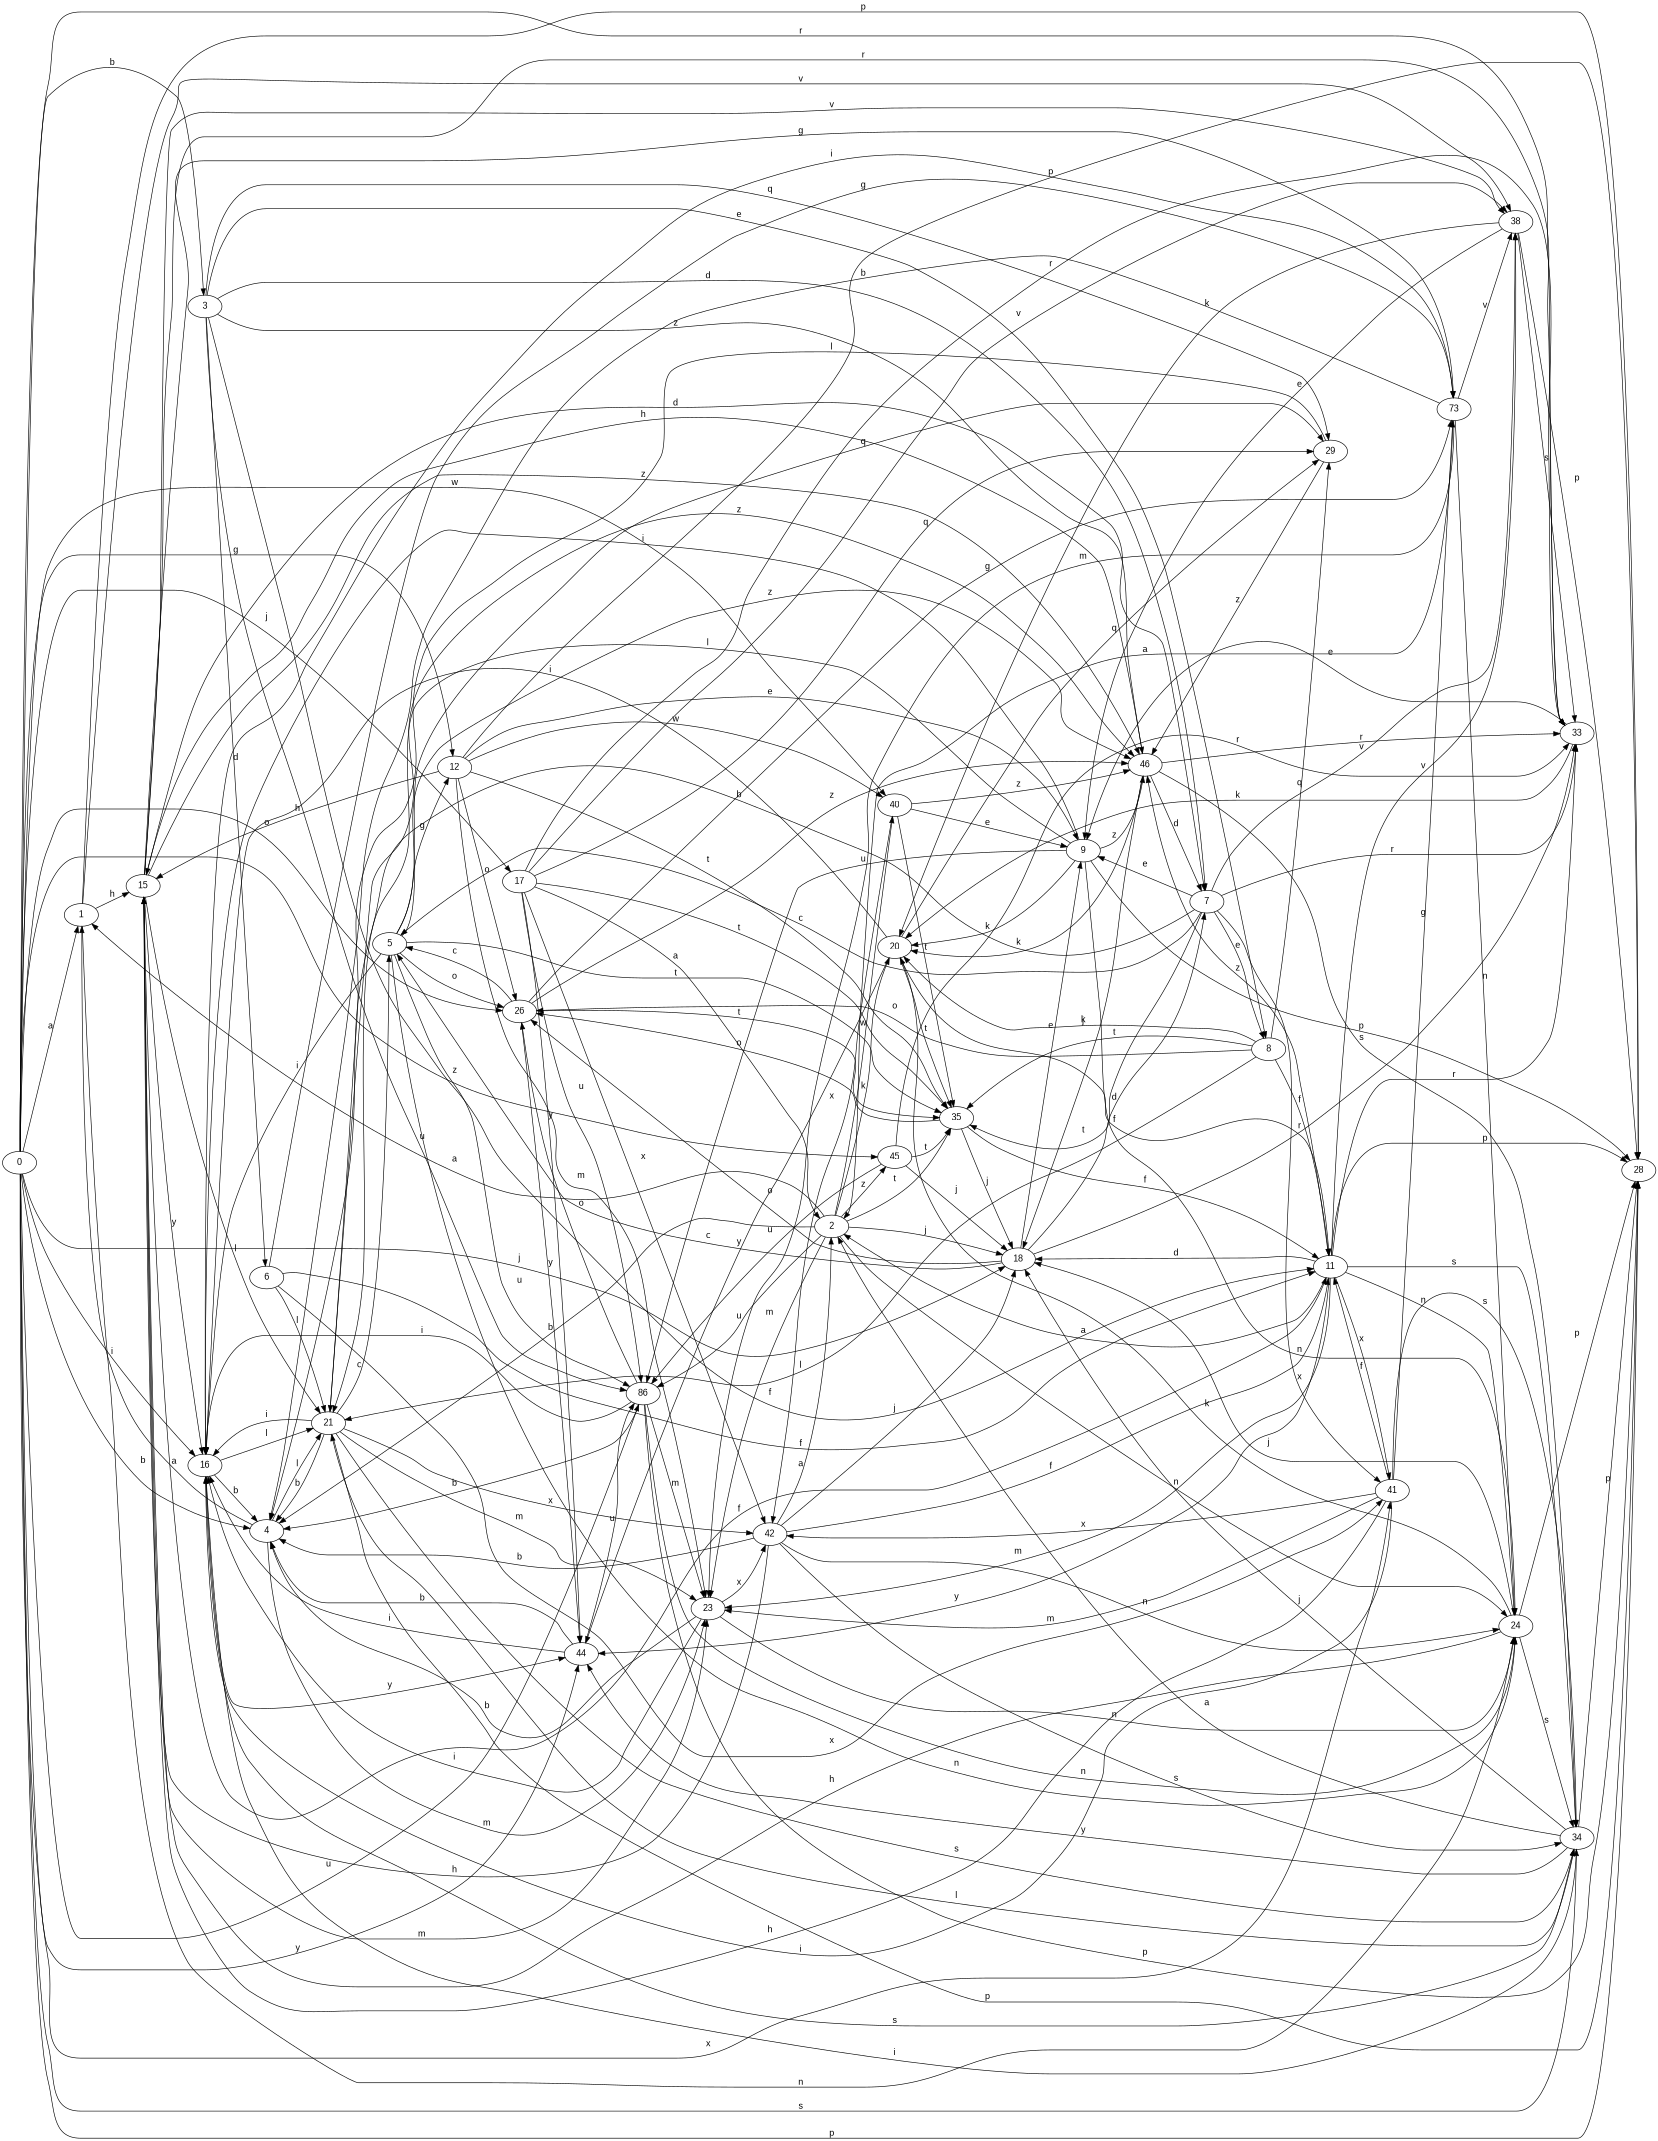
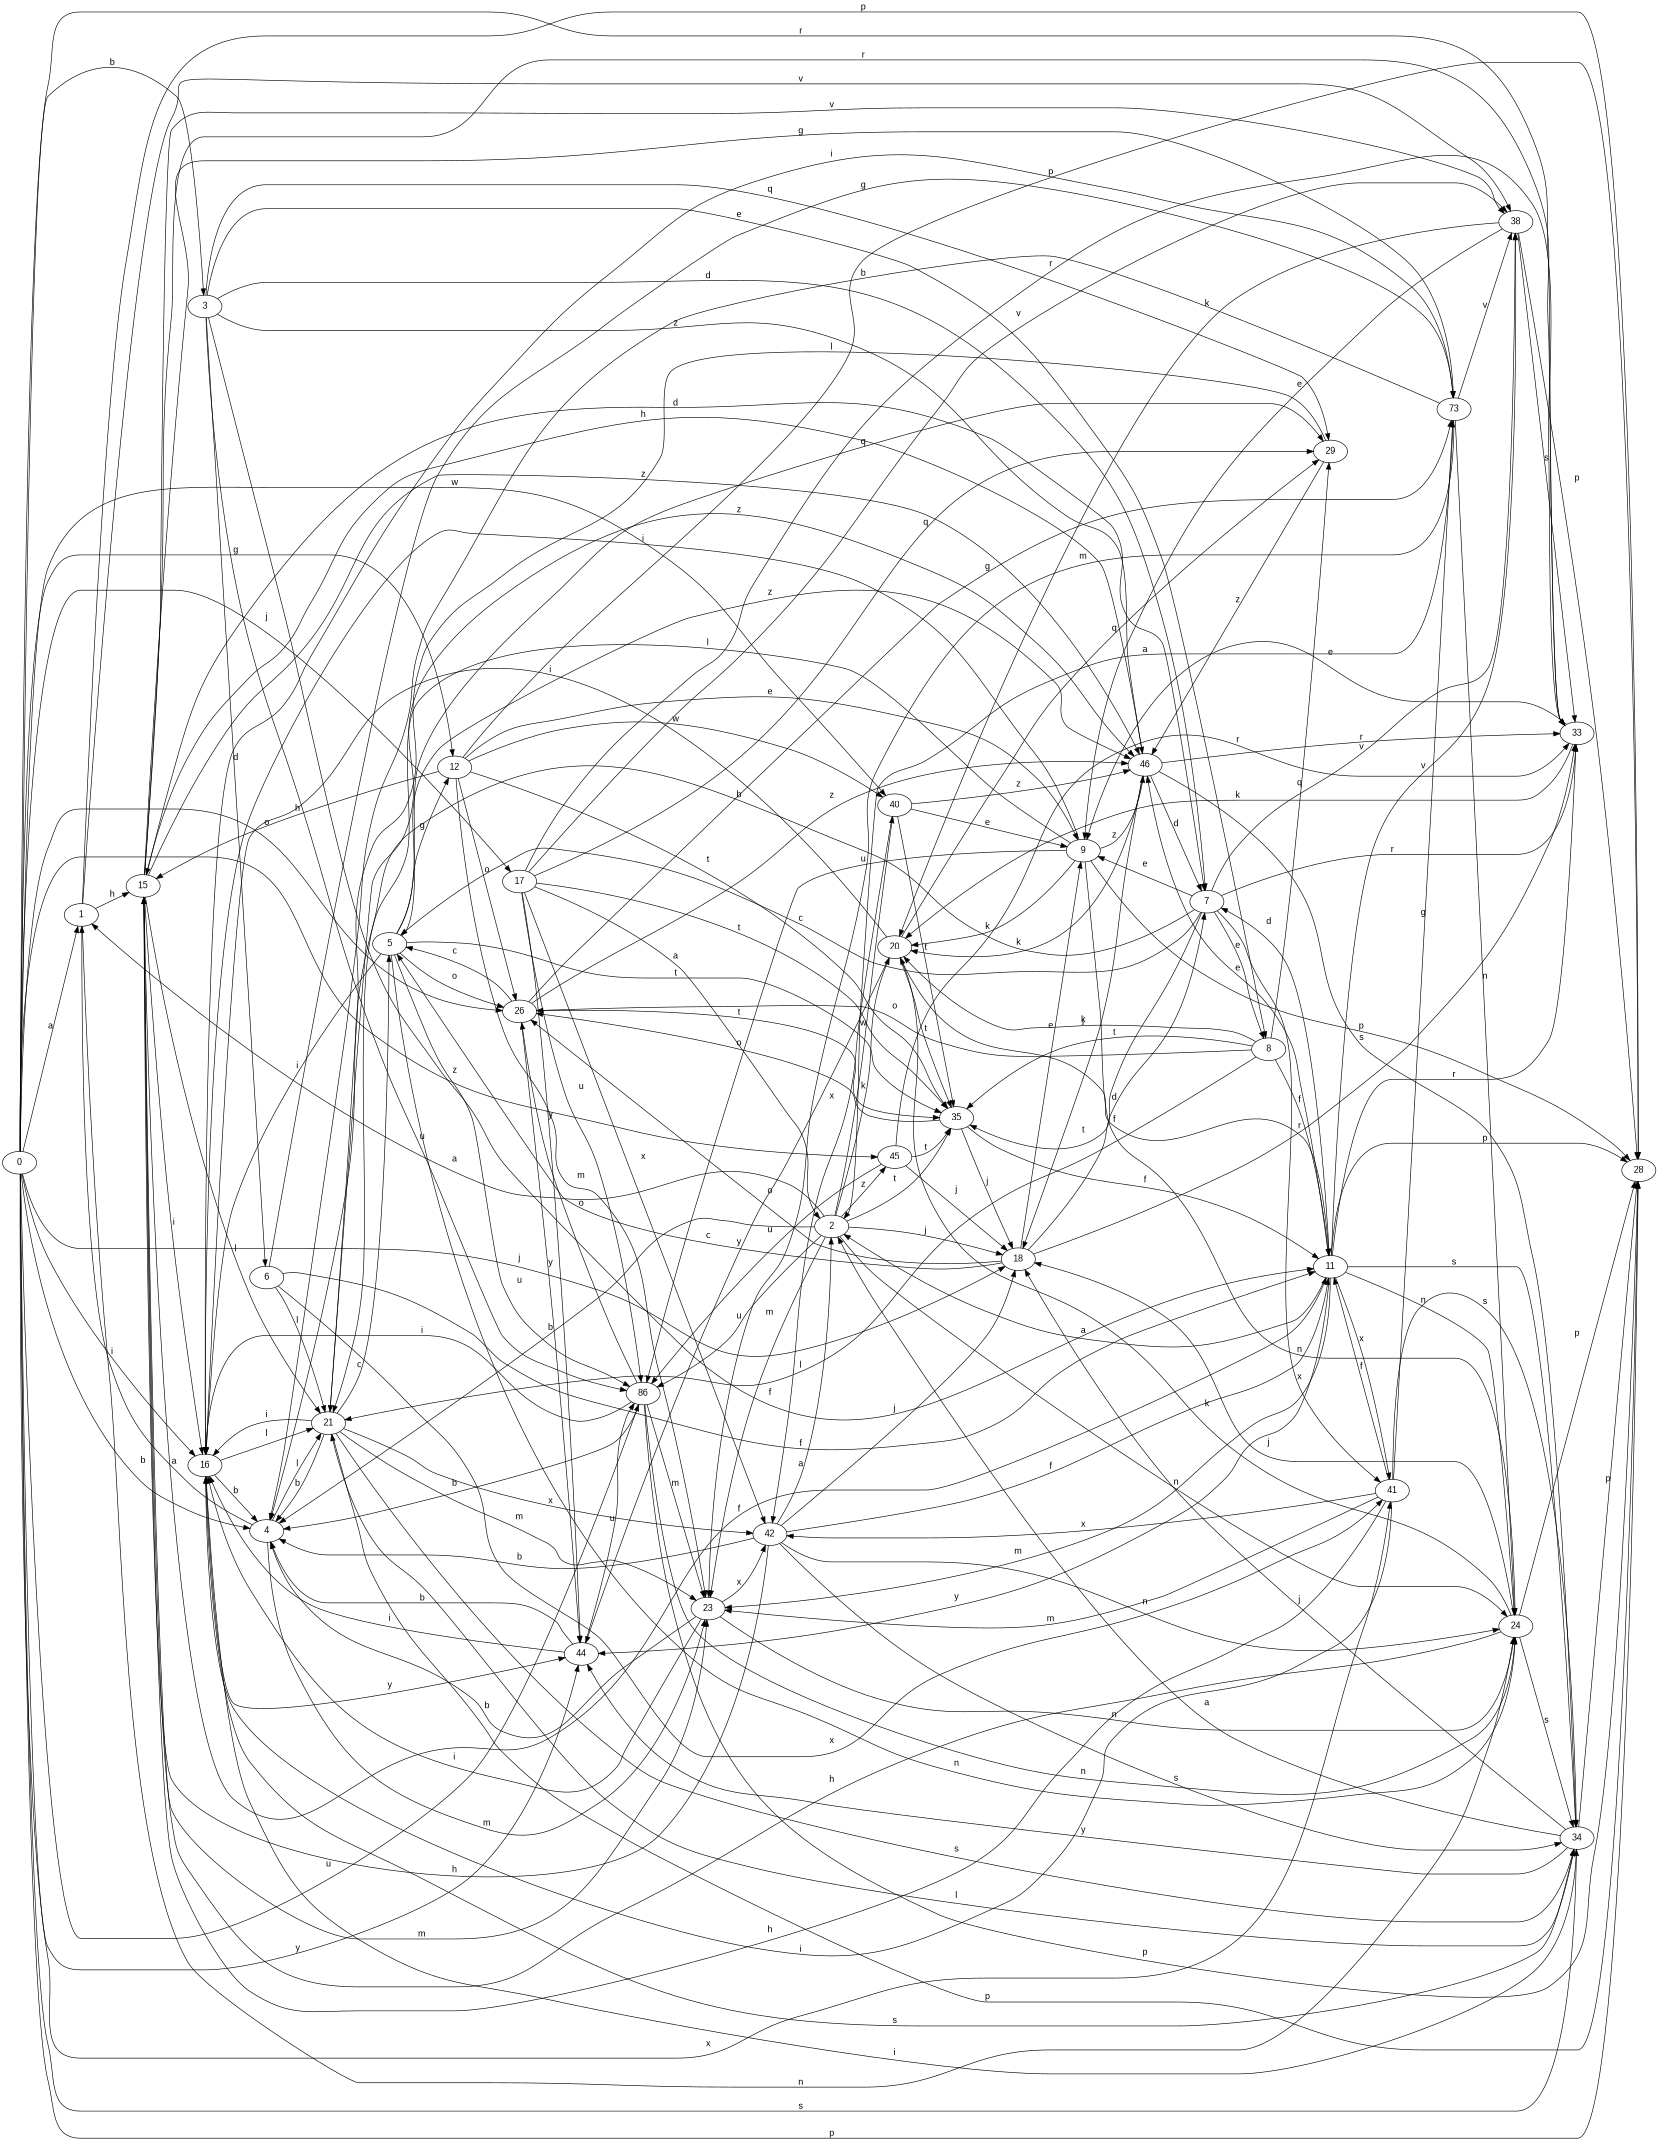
edge "11" -> "46": label "z" -> "e"
edge "15" -> "16": label "y" -> "i"
edge "11" -> "18": now "11" -> "7"
